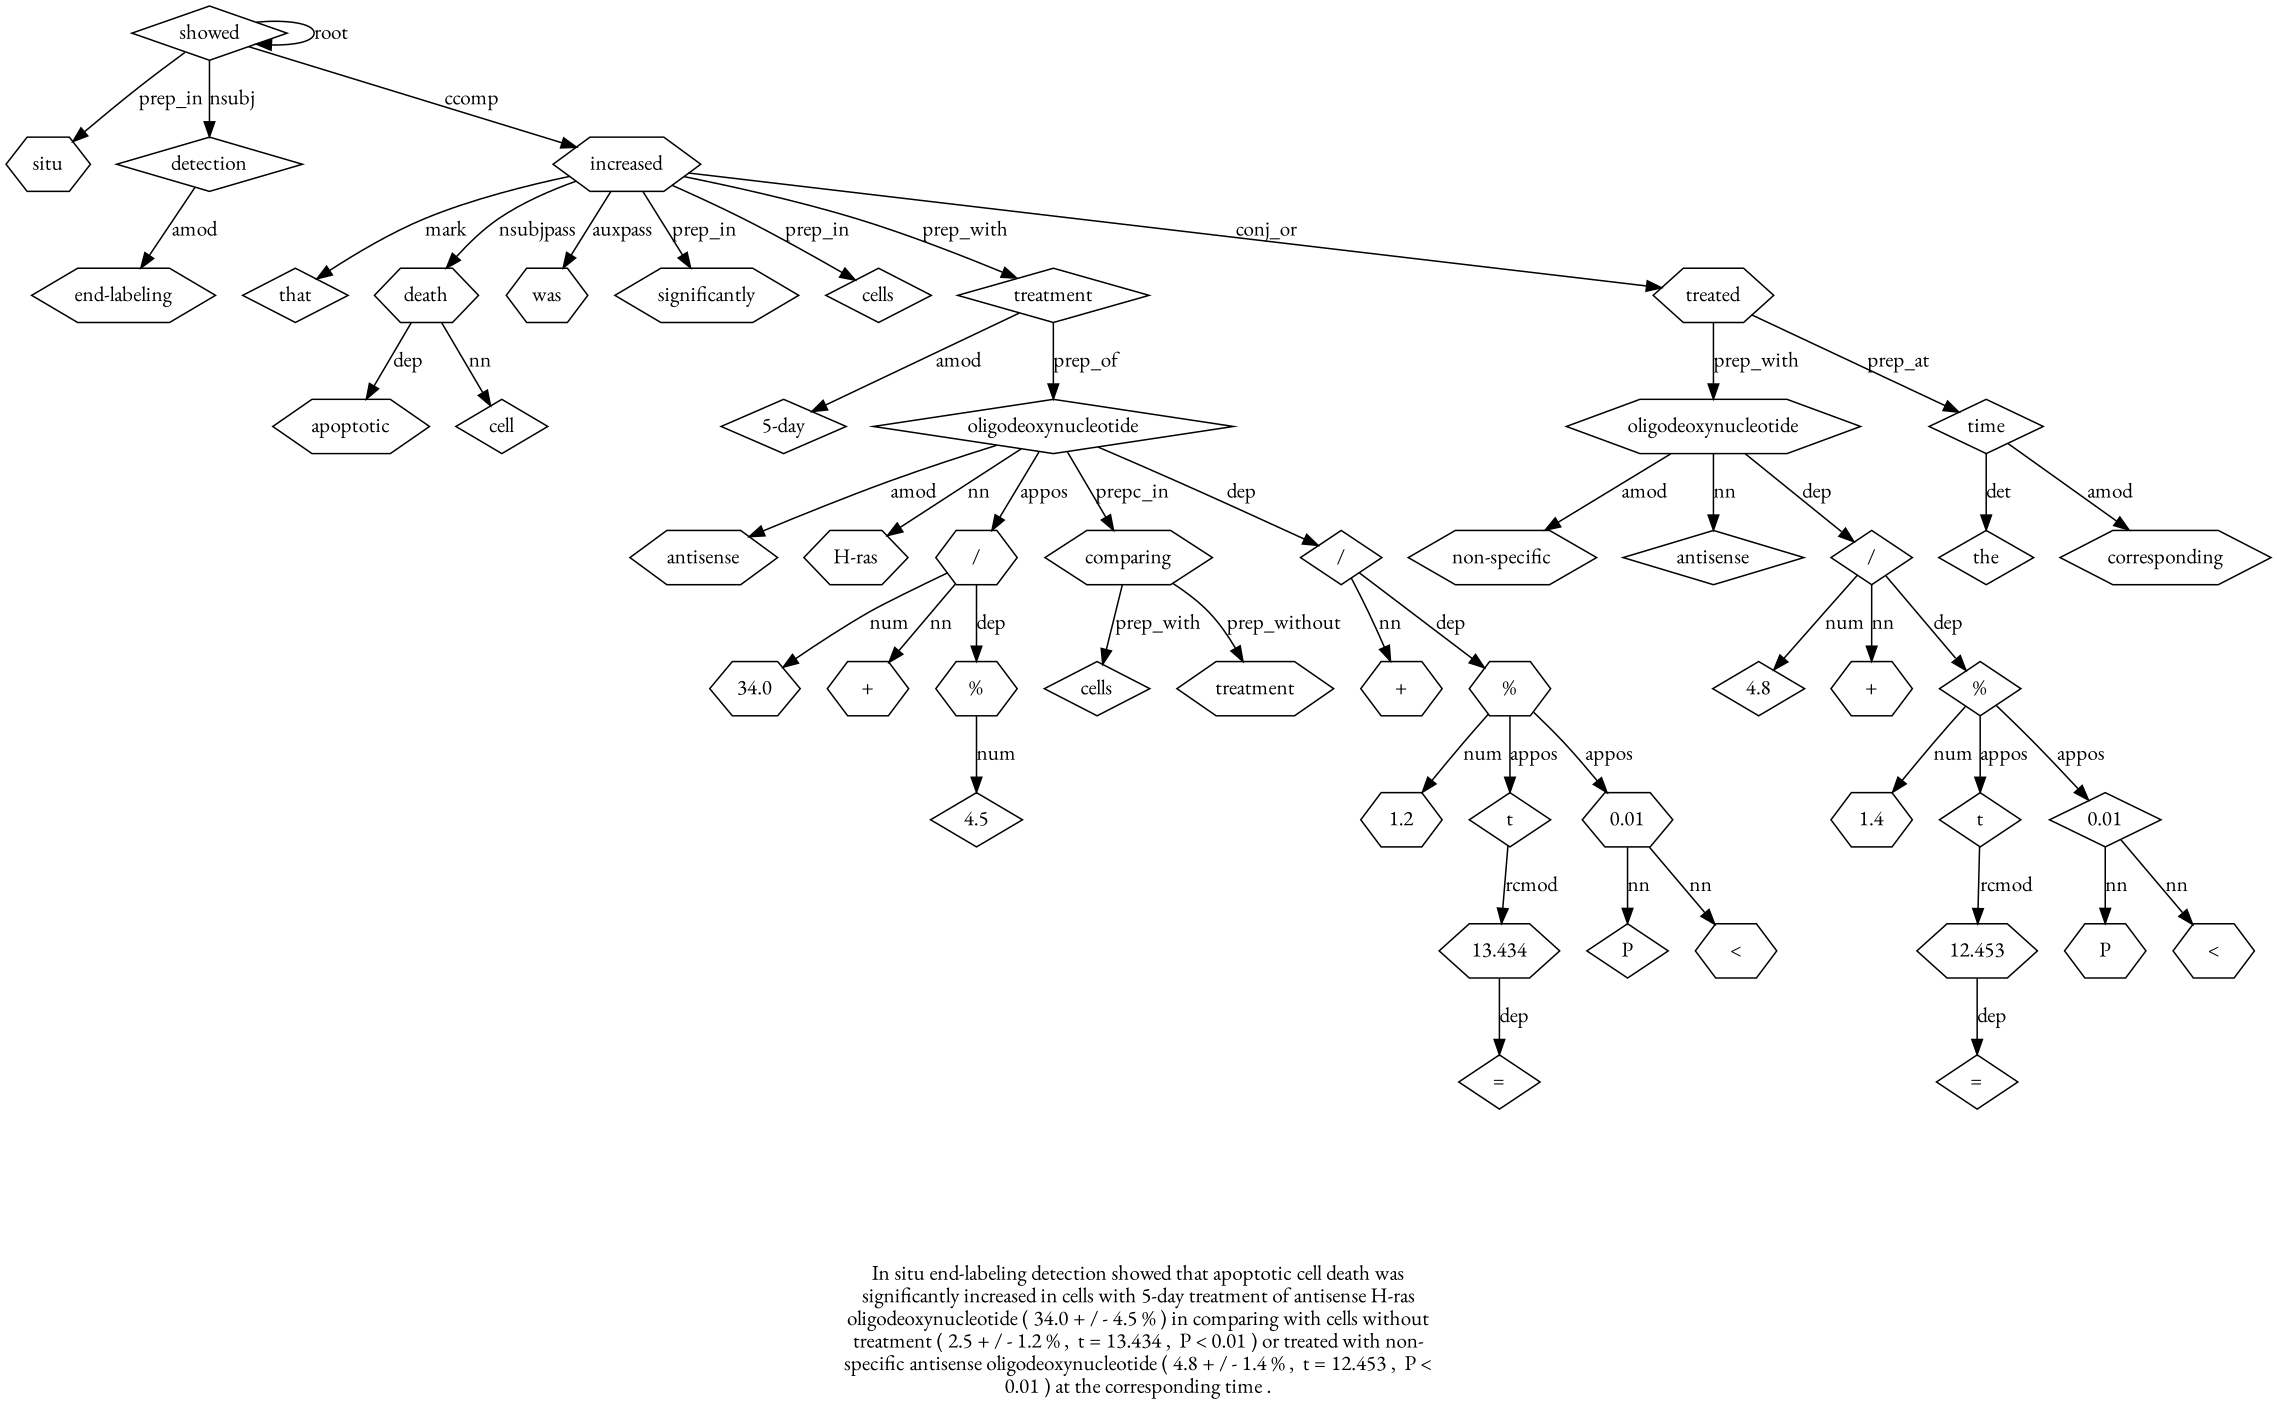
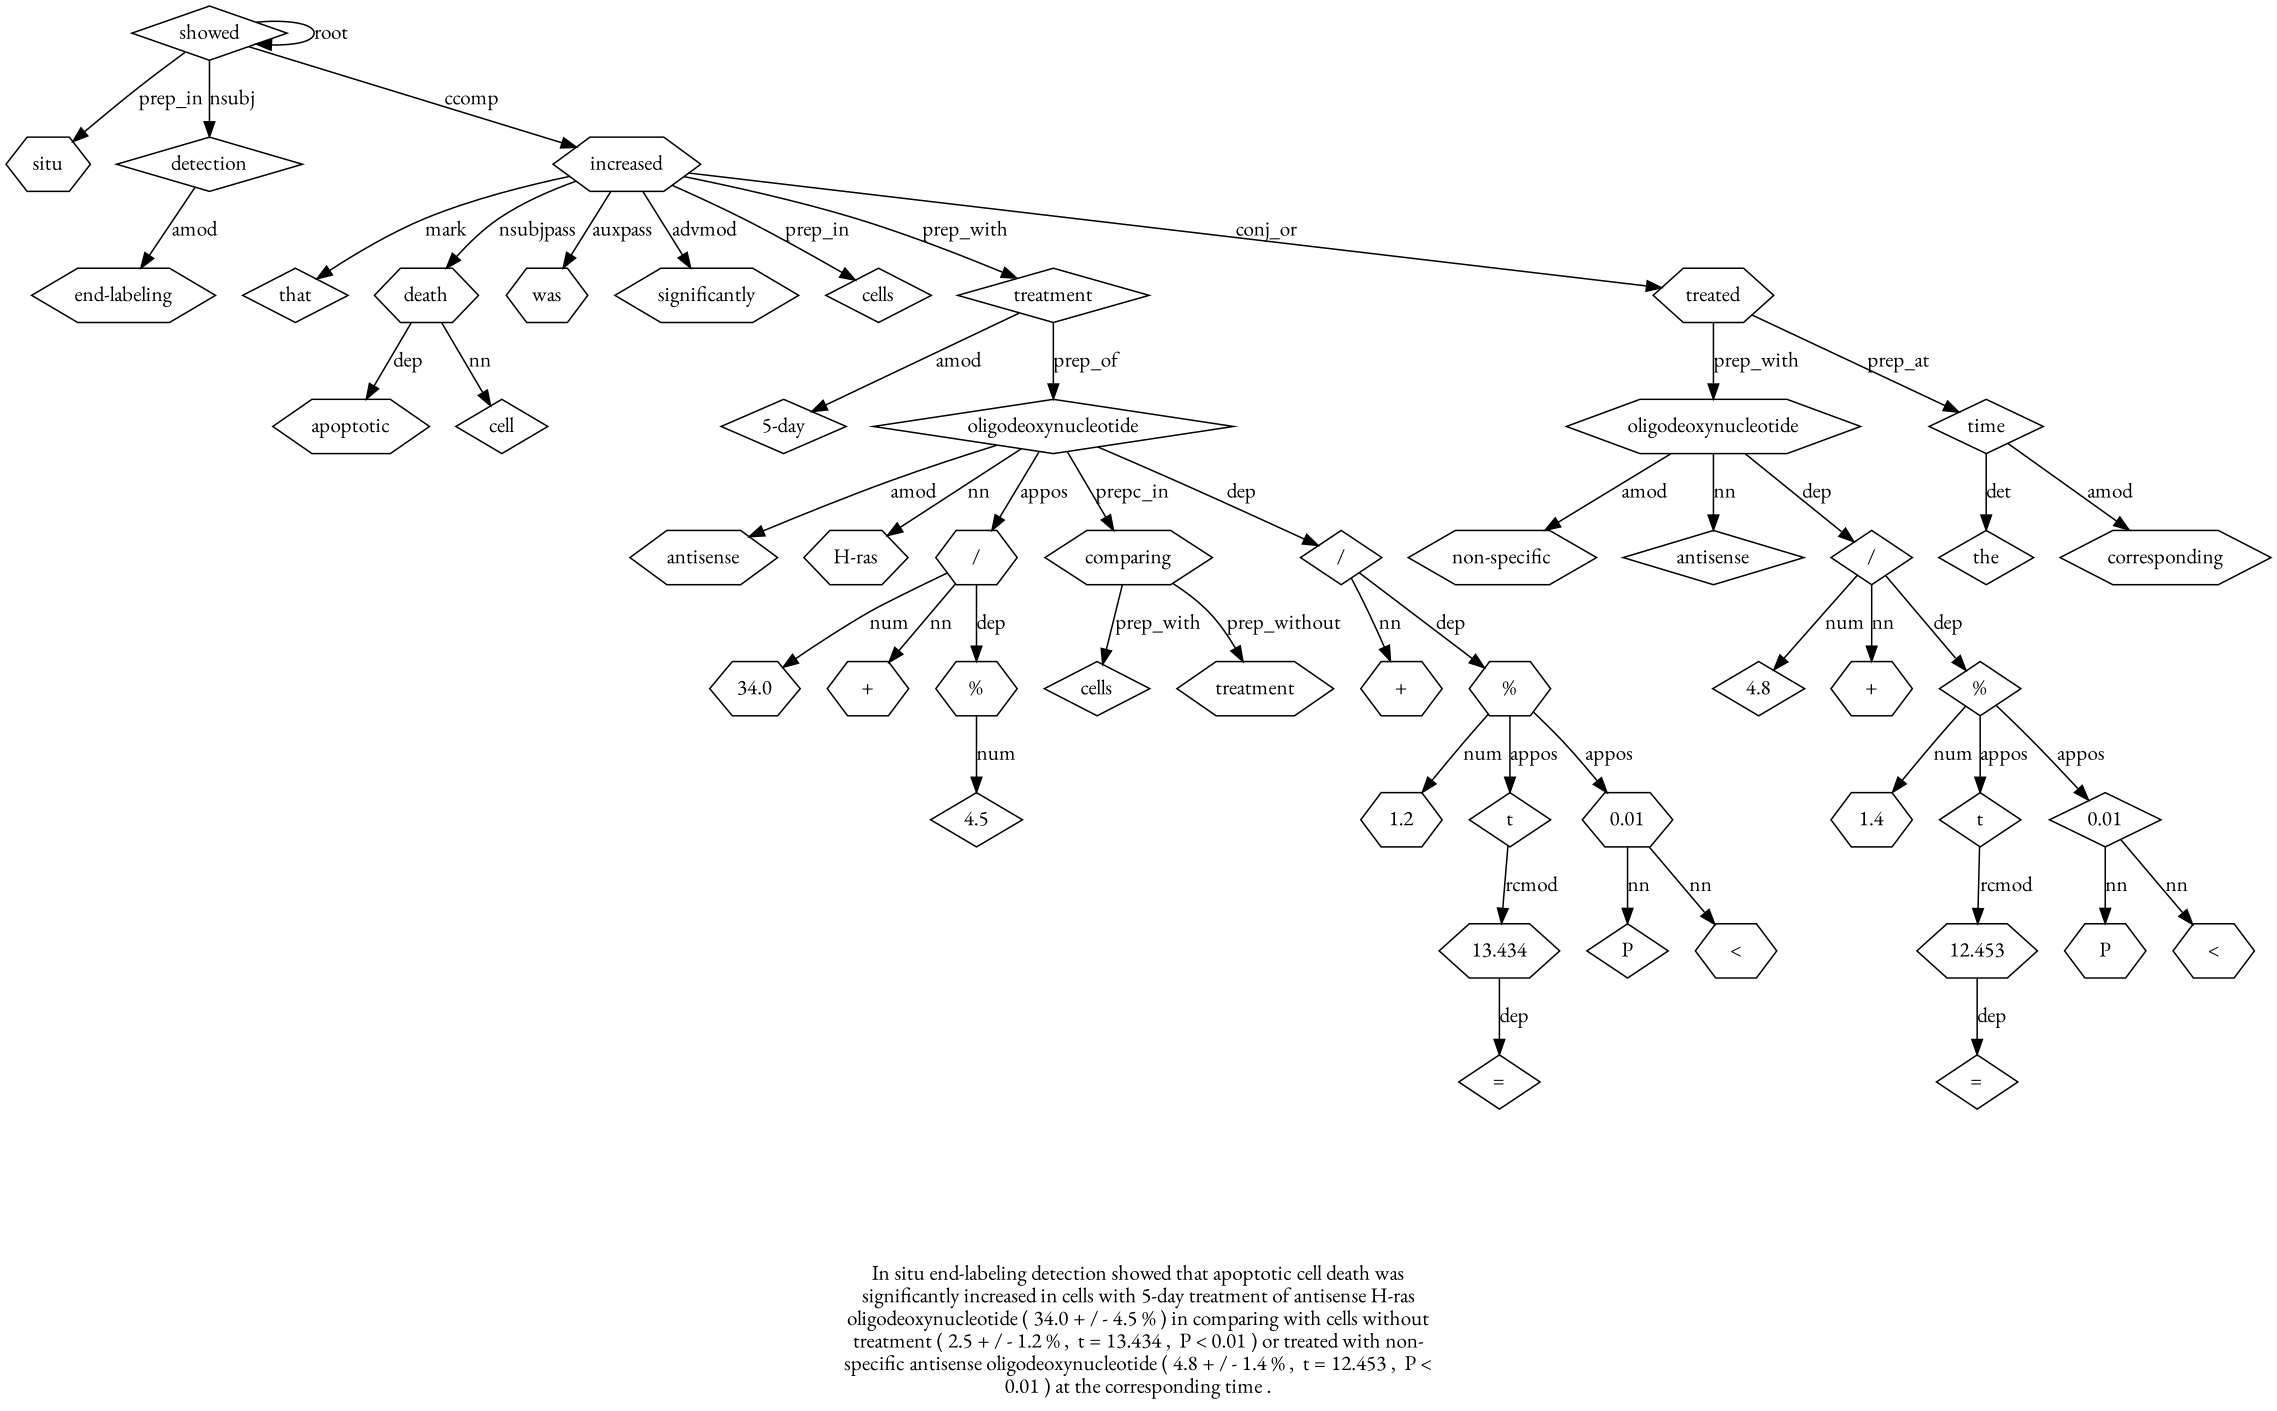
edge "increased" -> "significantly": label "prep_in" -> "advmod"
